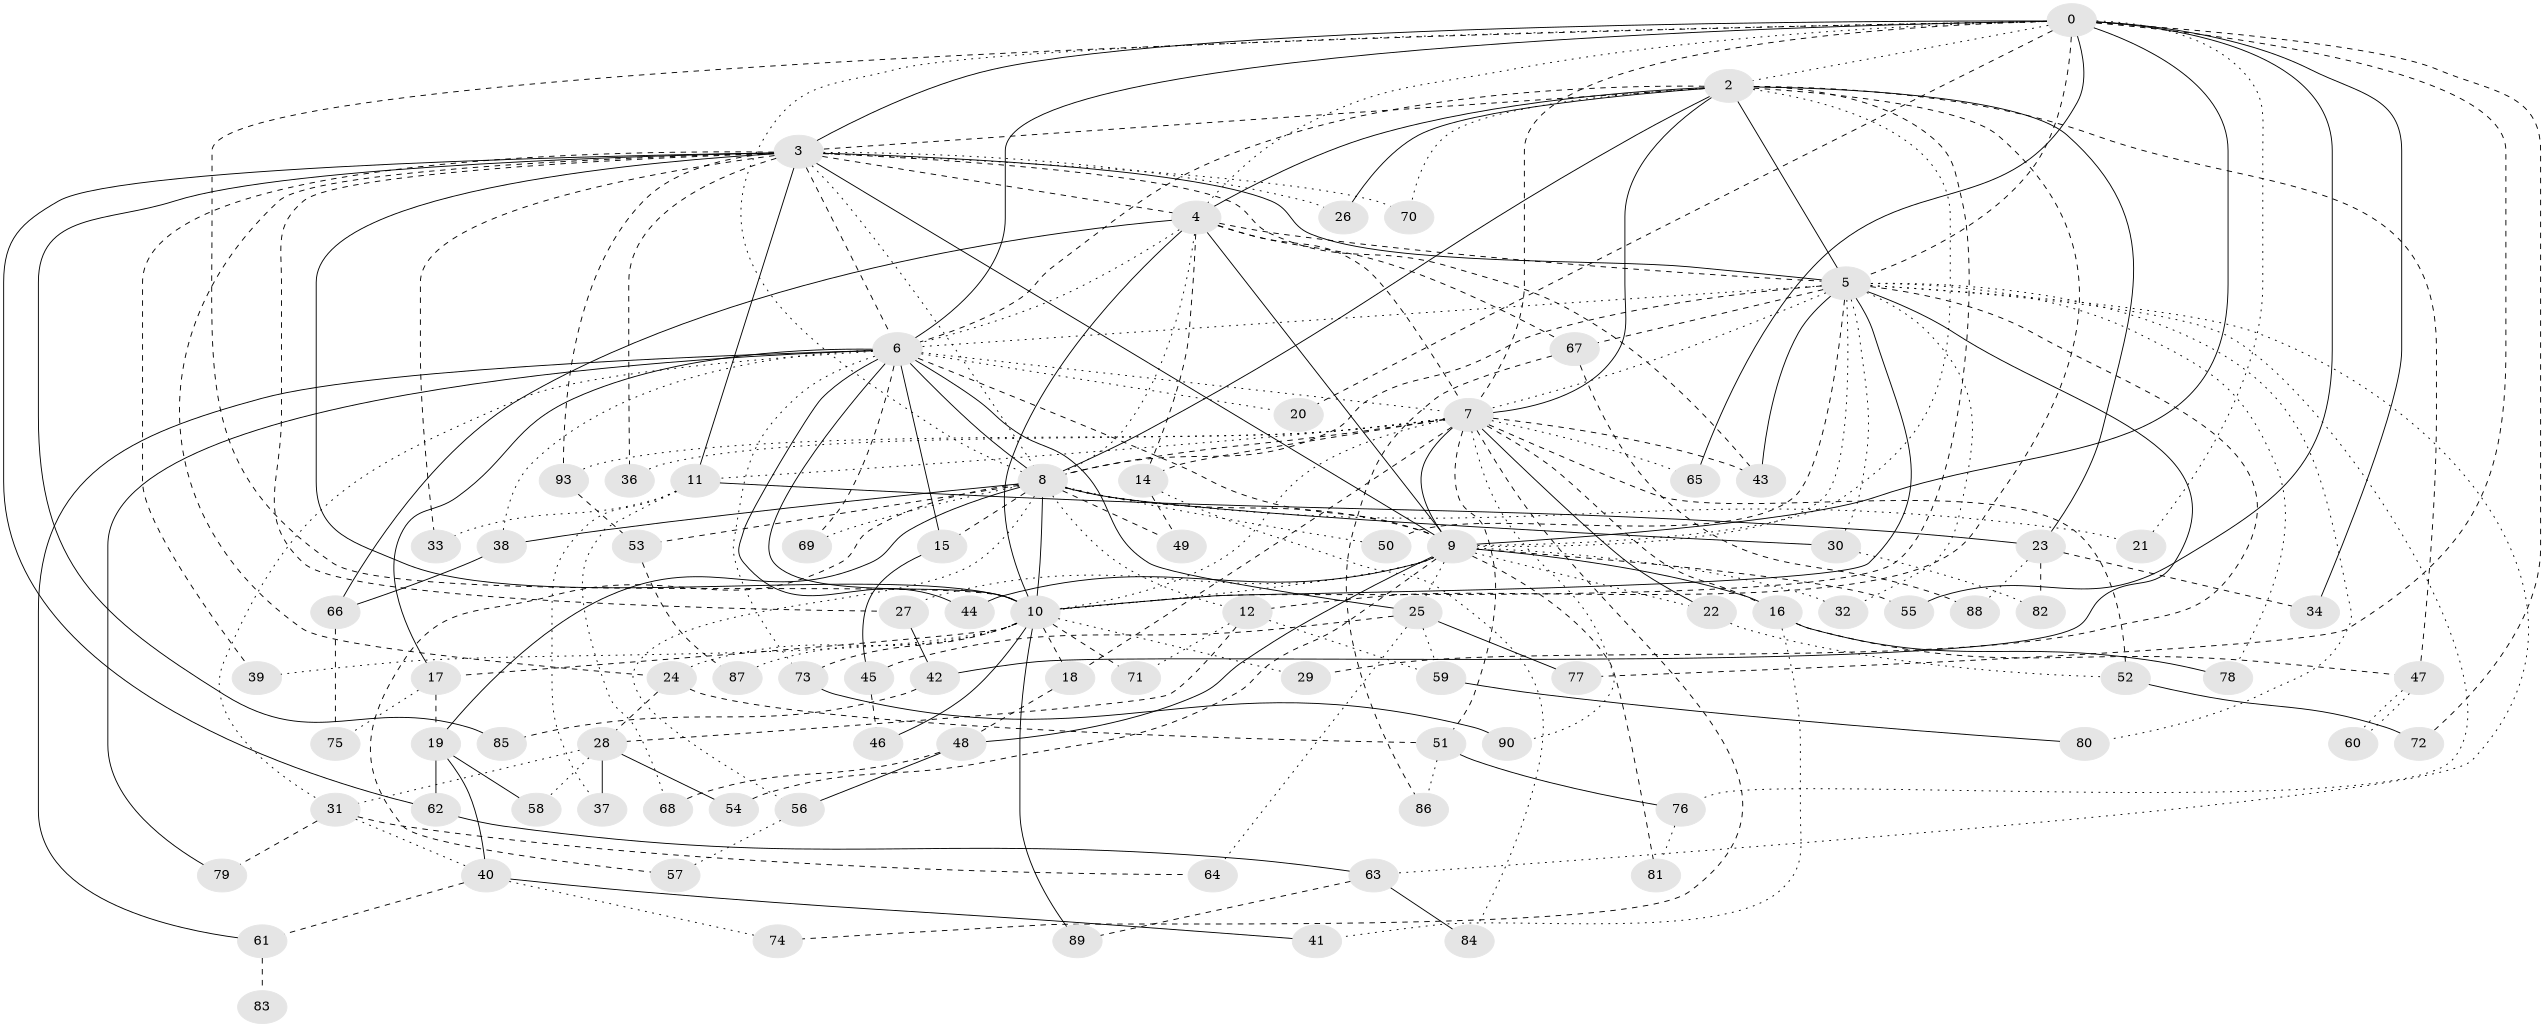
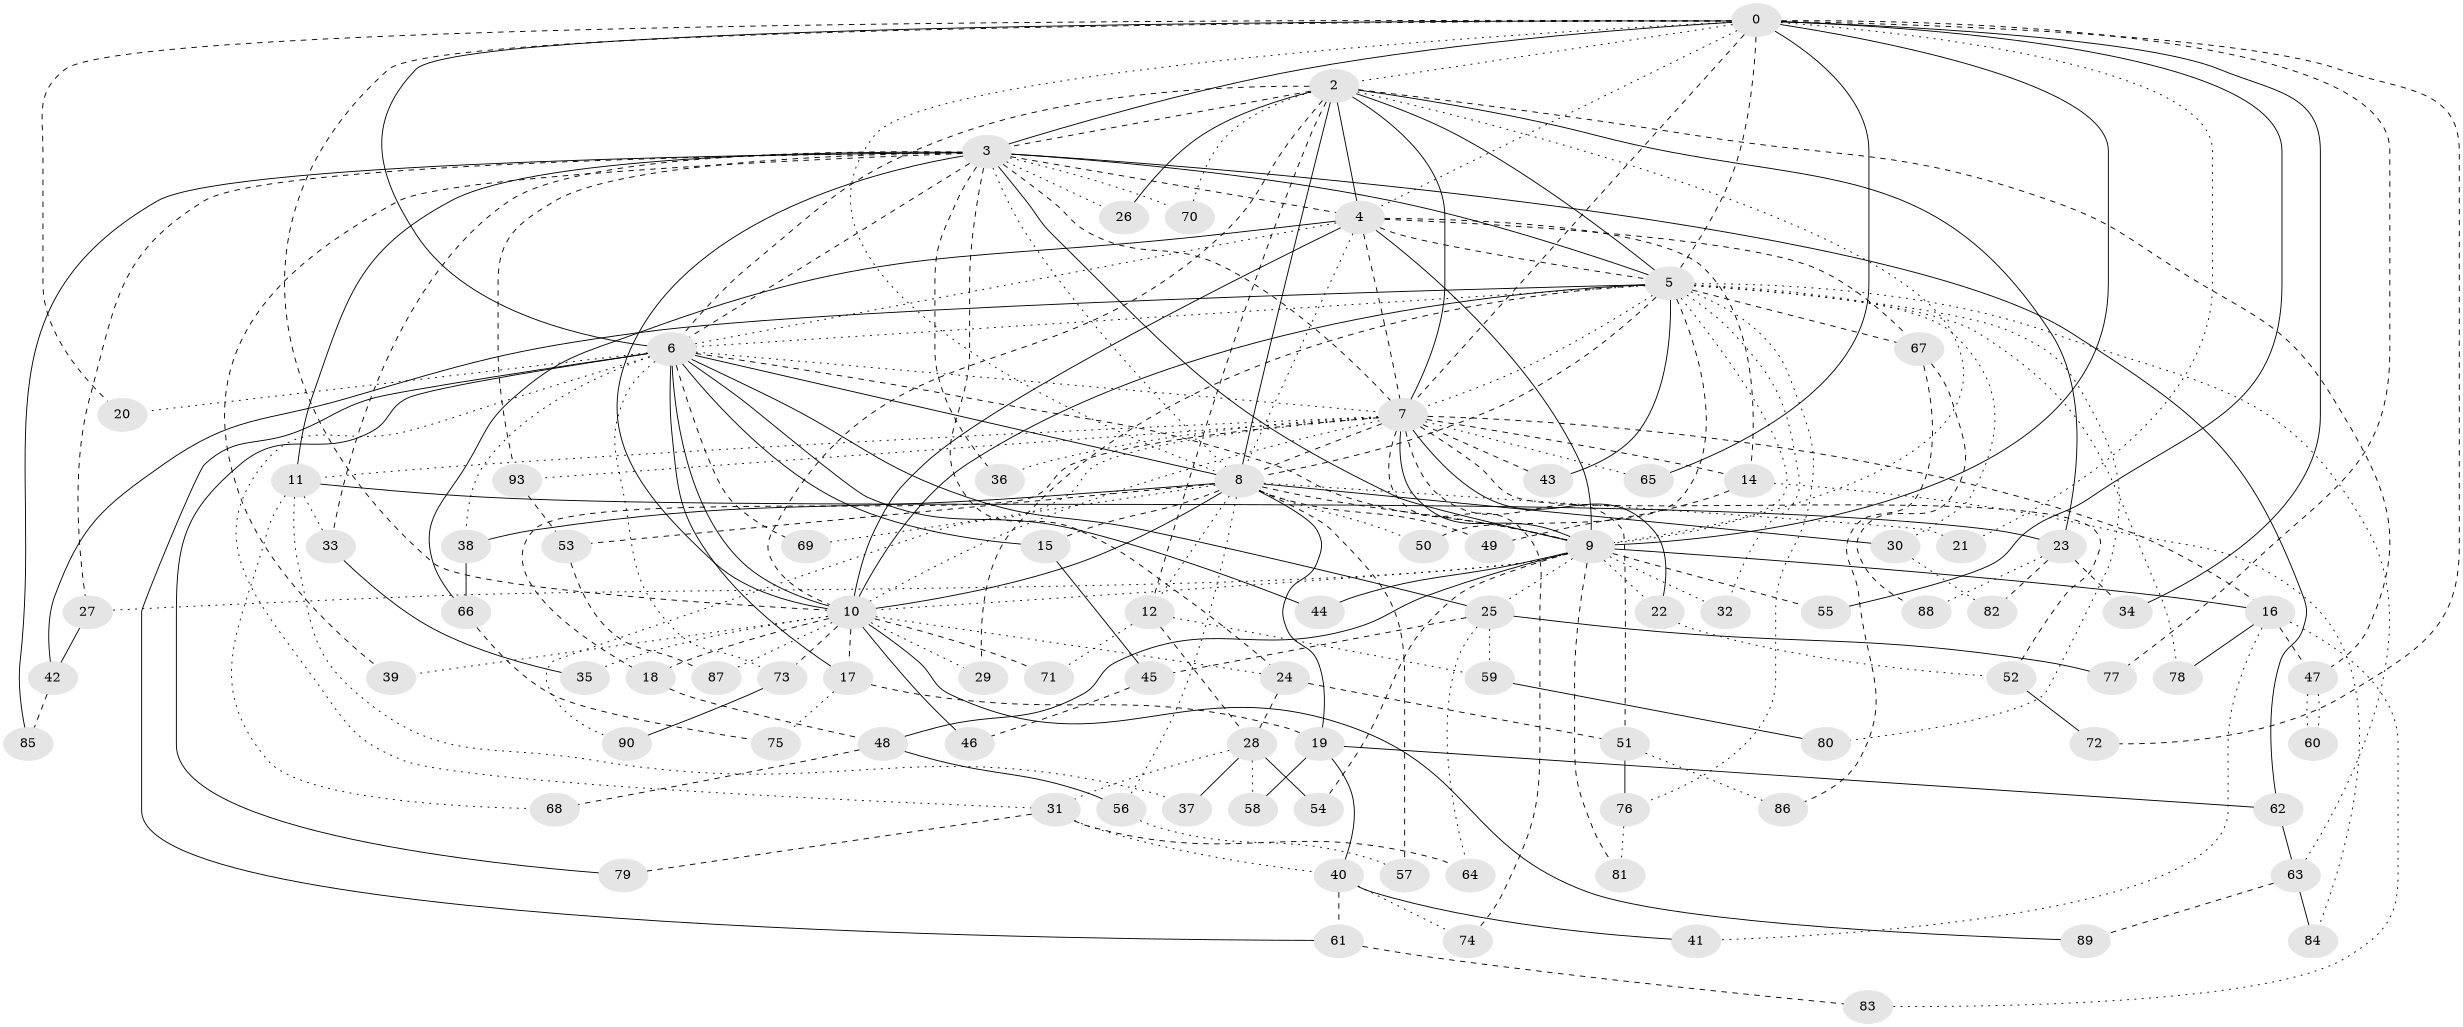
edge "3" -- "43": now "3" -- "7"
node "35": added
edge "16" -- "83": added
